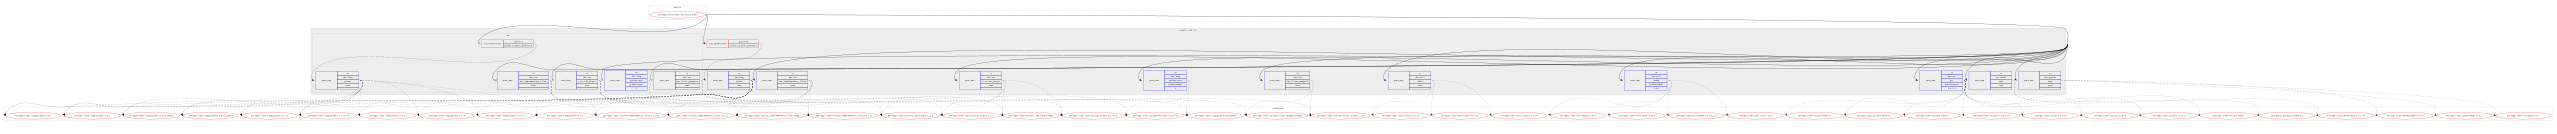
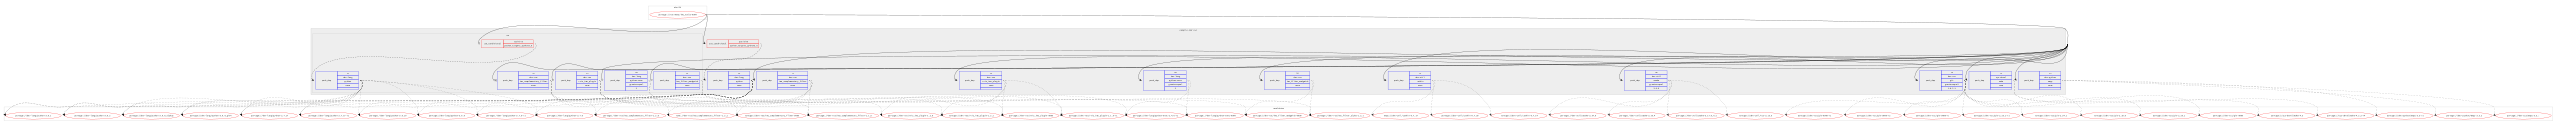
node "portage://dev-lang/python-3.9.0_alpha4": label "portage://dev-lang/python-3.9.0_alpha4" -> "portage://dev-lang/python-3.9.0_git4"
node "portage://dev-util/catkin-0.7.17": label "portage://dev-util/catkin-0.7.17" -> "empy://dev-util/catkin-0.7.17"
